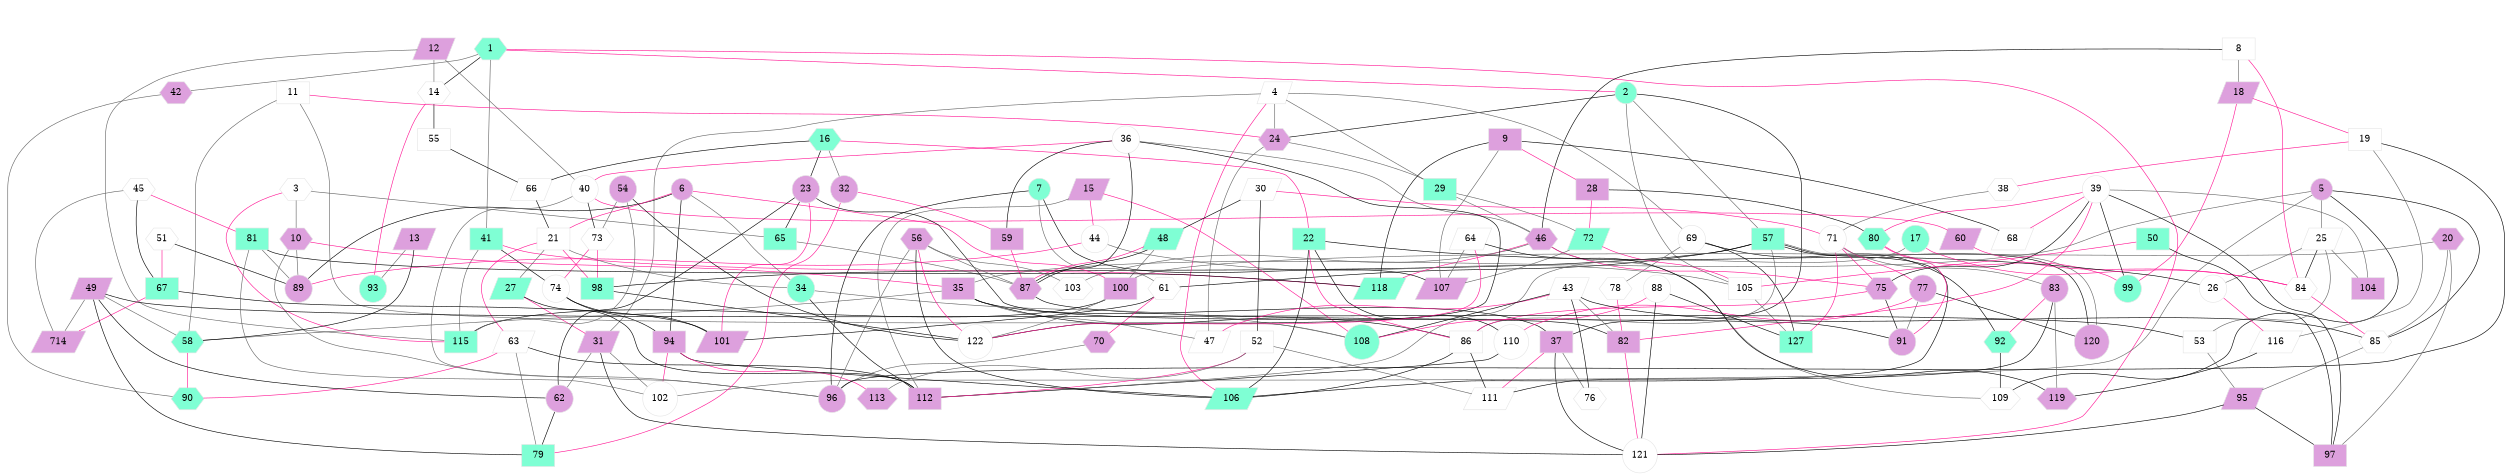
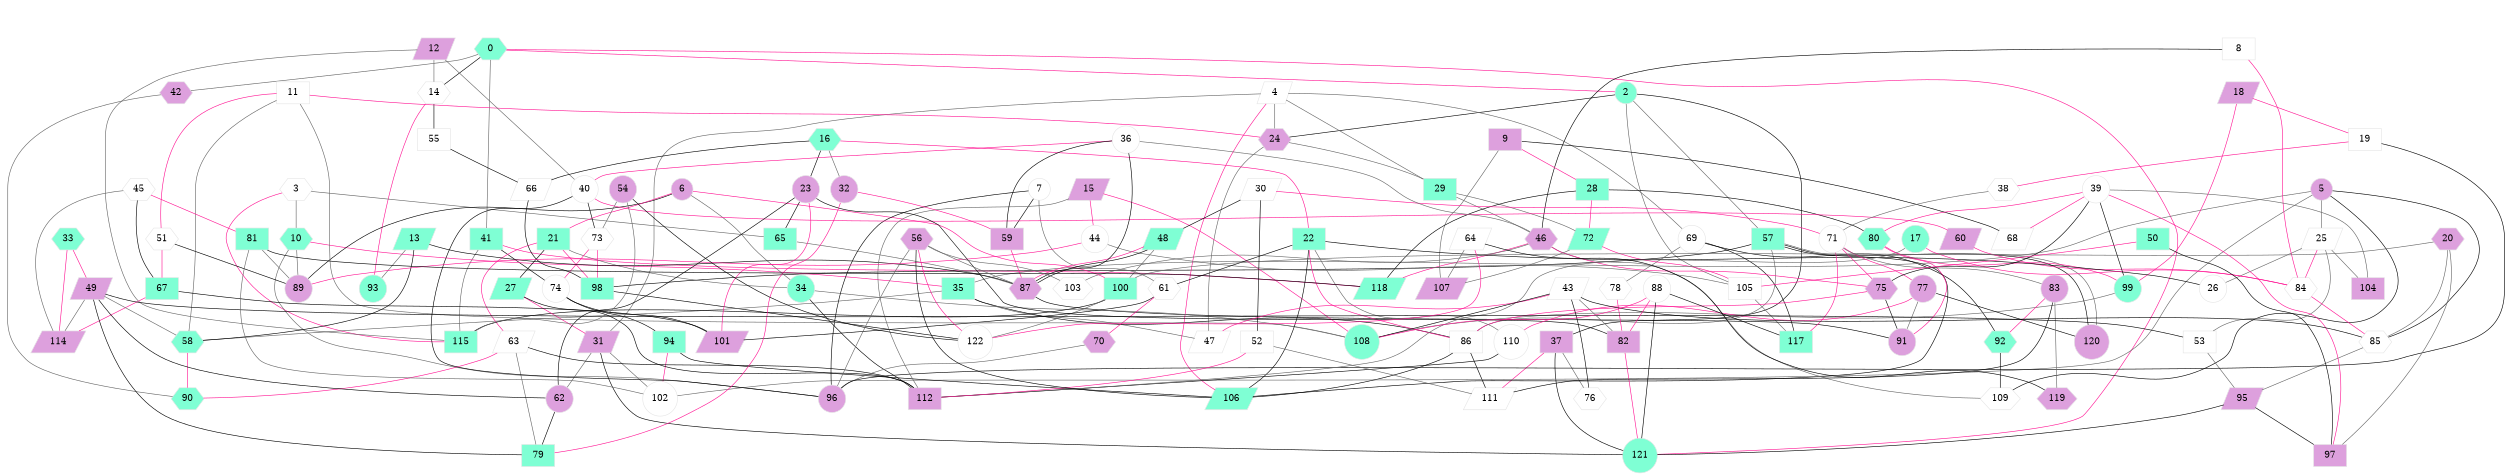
node "1": label "1" -> "0"
edge "8" -- "18": removed
edge "11" -- "51": added
edge "9" -- "118": now "28" -- "118"
node "7": fillcolor aquamarine -> white
node "28": fillcolor plum -> aquamarine
edge "66" -- "21": now "66" -- "98"
node "33": added
node "10": fillcolor plum -> aquamarine
node "13": fillcolor plum -> aquamarine
node "21": fillcolor white -> aquamarine
edge "6" -- "94": removed
edge "13" -- "87": added
edge "21" -- "27": color gray40 -> black
edge "25" -- "84": color black -> deeppink
edge "7" -- "107": now "7" -- "59"
edge "57" -- "61": now "22" -- "61"
node "35": fillcolor plum -> aquamarine
node "100": fillcolor plum -> aquamarine
edge "39" -- "97": color black -> deeppink
edge "36" -- "122": removed
edge "39" -- "82": now "88" -- "82"
edge "35" -- "37": removed
edge "22" -- "110": color black -> gray40
edge "99" -- "108": added
node "714": label "714" -> "114"
node "94": fillcolor plum -> aquamarine
node "127": label "127" -> "117"
node "116": removed
edge "40" -- "96": color gray40 -> black
node "113": removed
node "121": fillcolor white -> aquamarine
